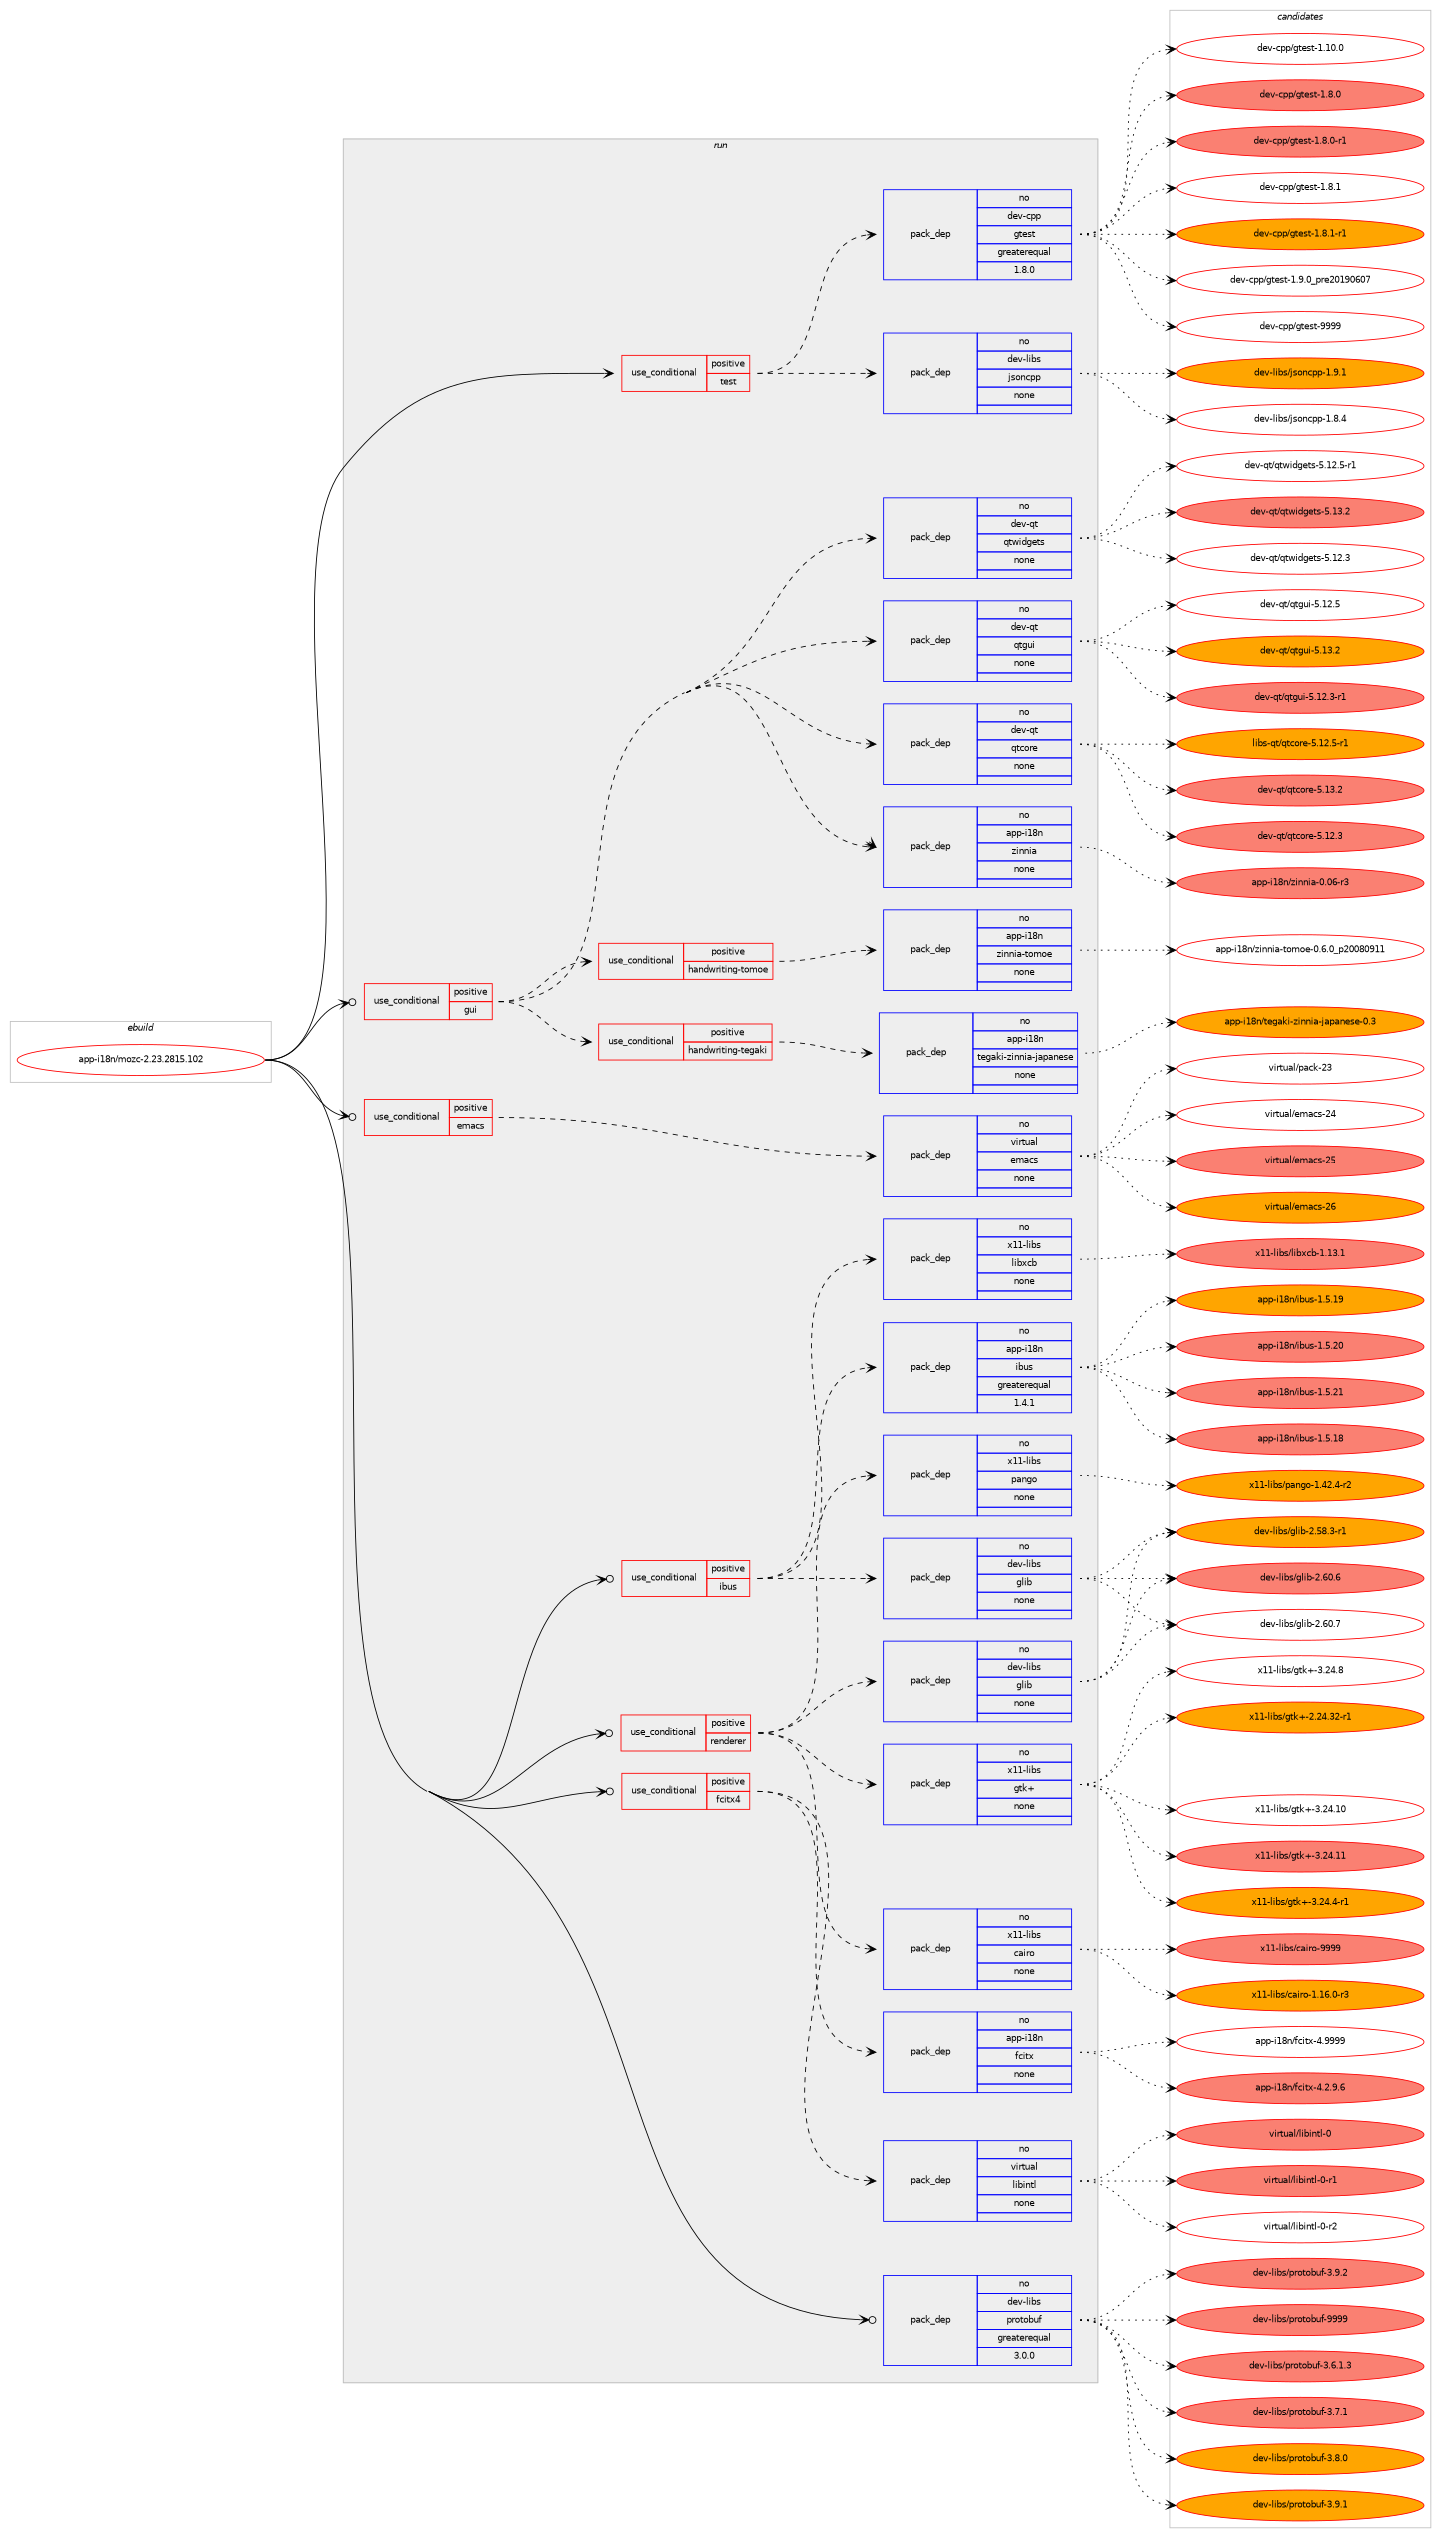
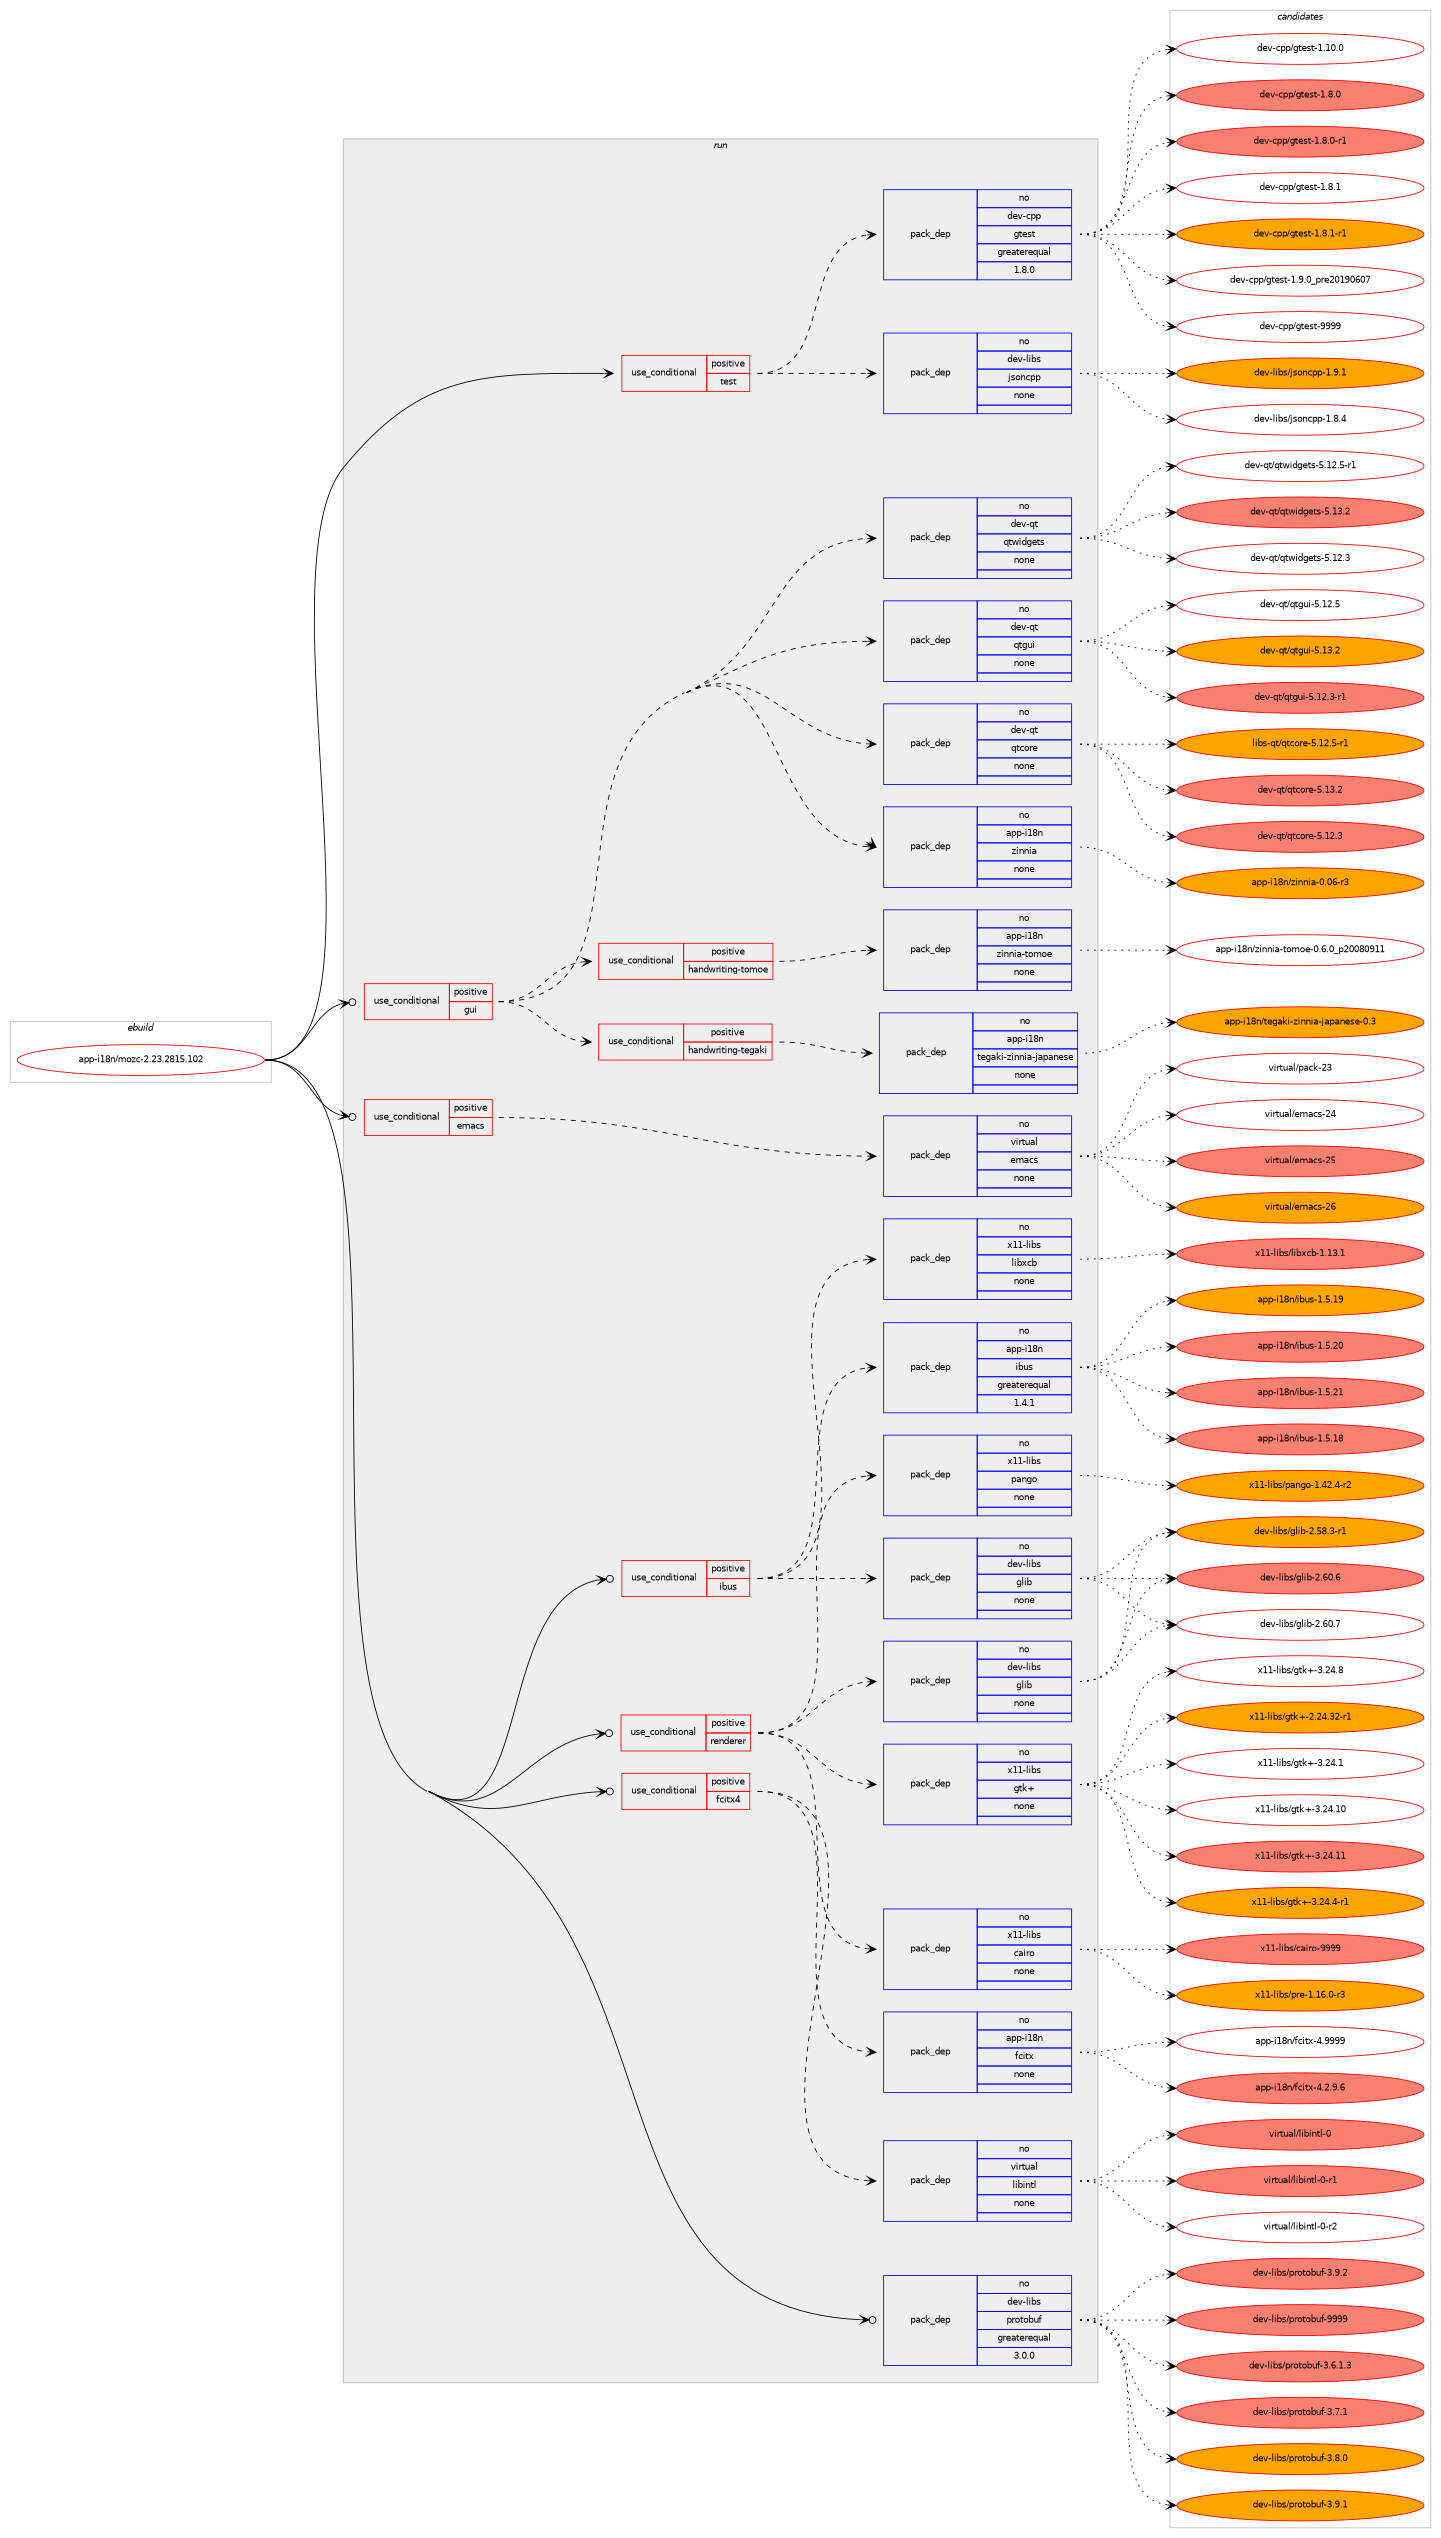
node "app-i18n/zinnia-0.06-r3": fillcolor salmon -> orange
node "x11-libs/gtk+-3.24.1": added
node "x11-libs/cairo-1.16.0-r3": label "x11-libs/cairo-1.16.0-r3" -> "x11-libs/pre-1.16.0-r3"
